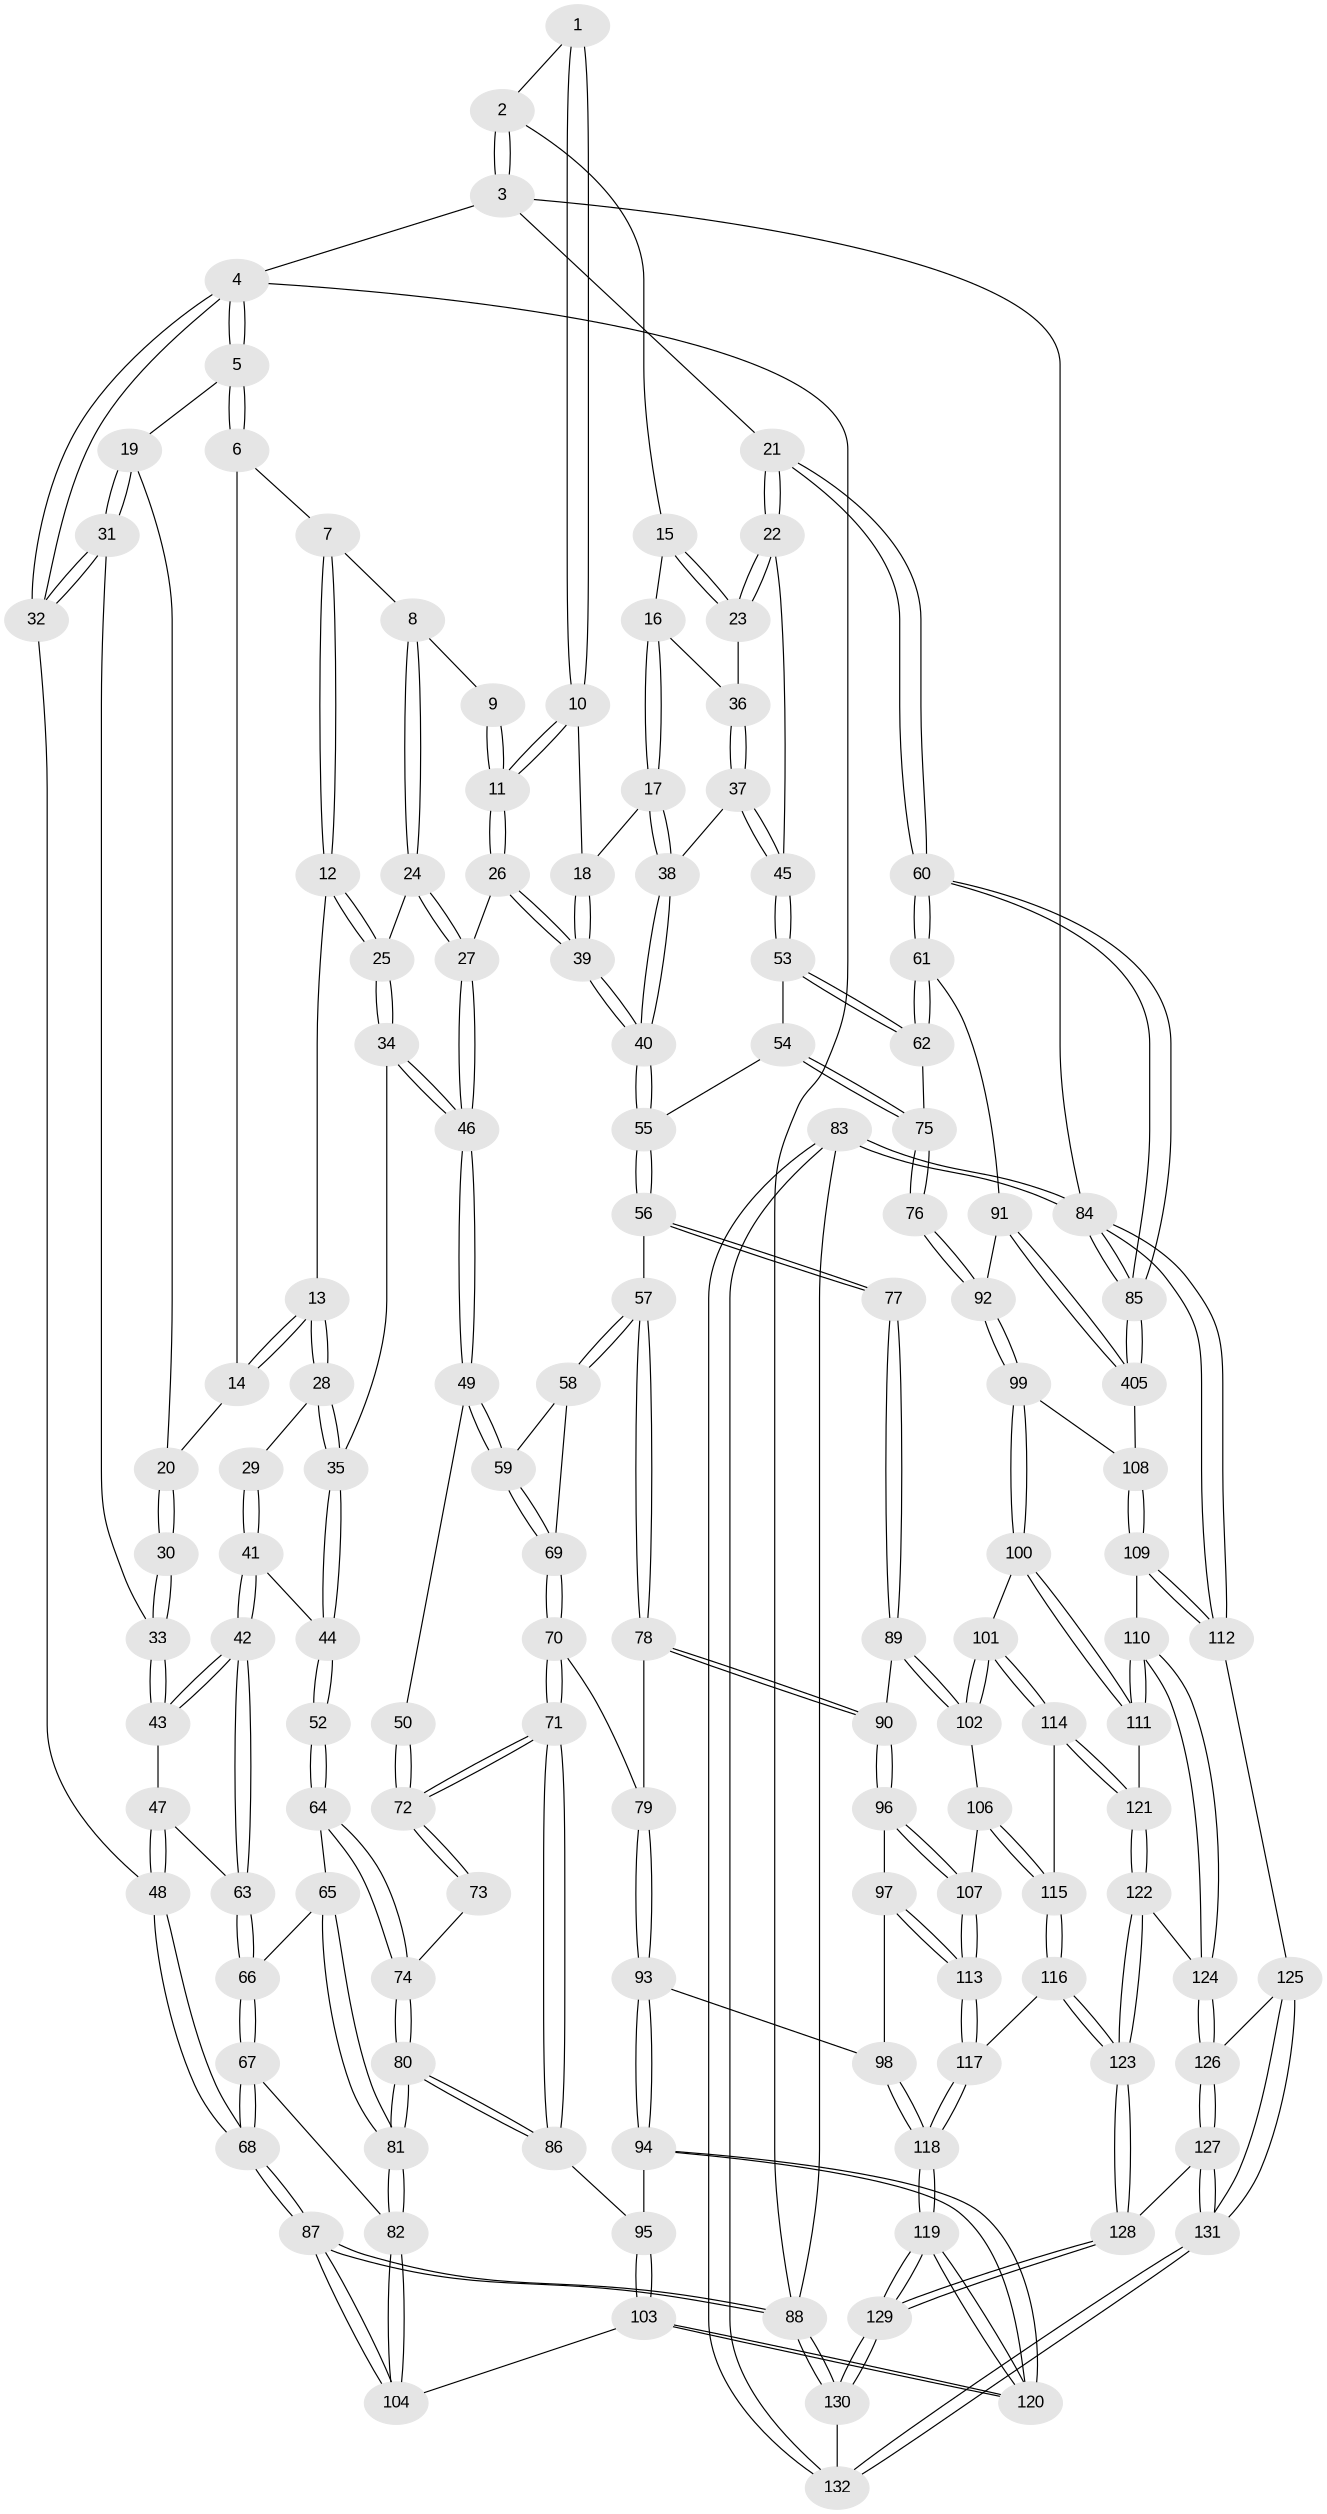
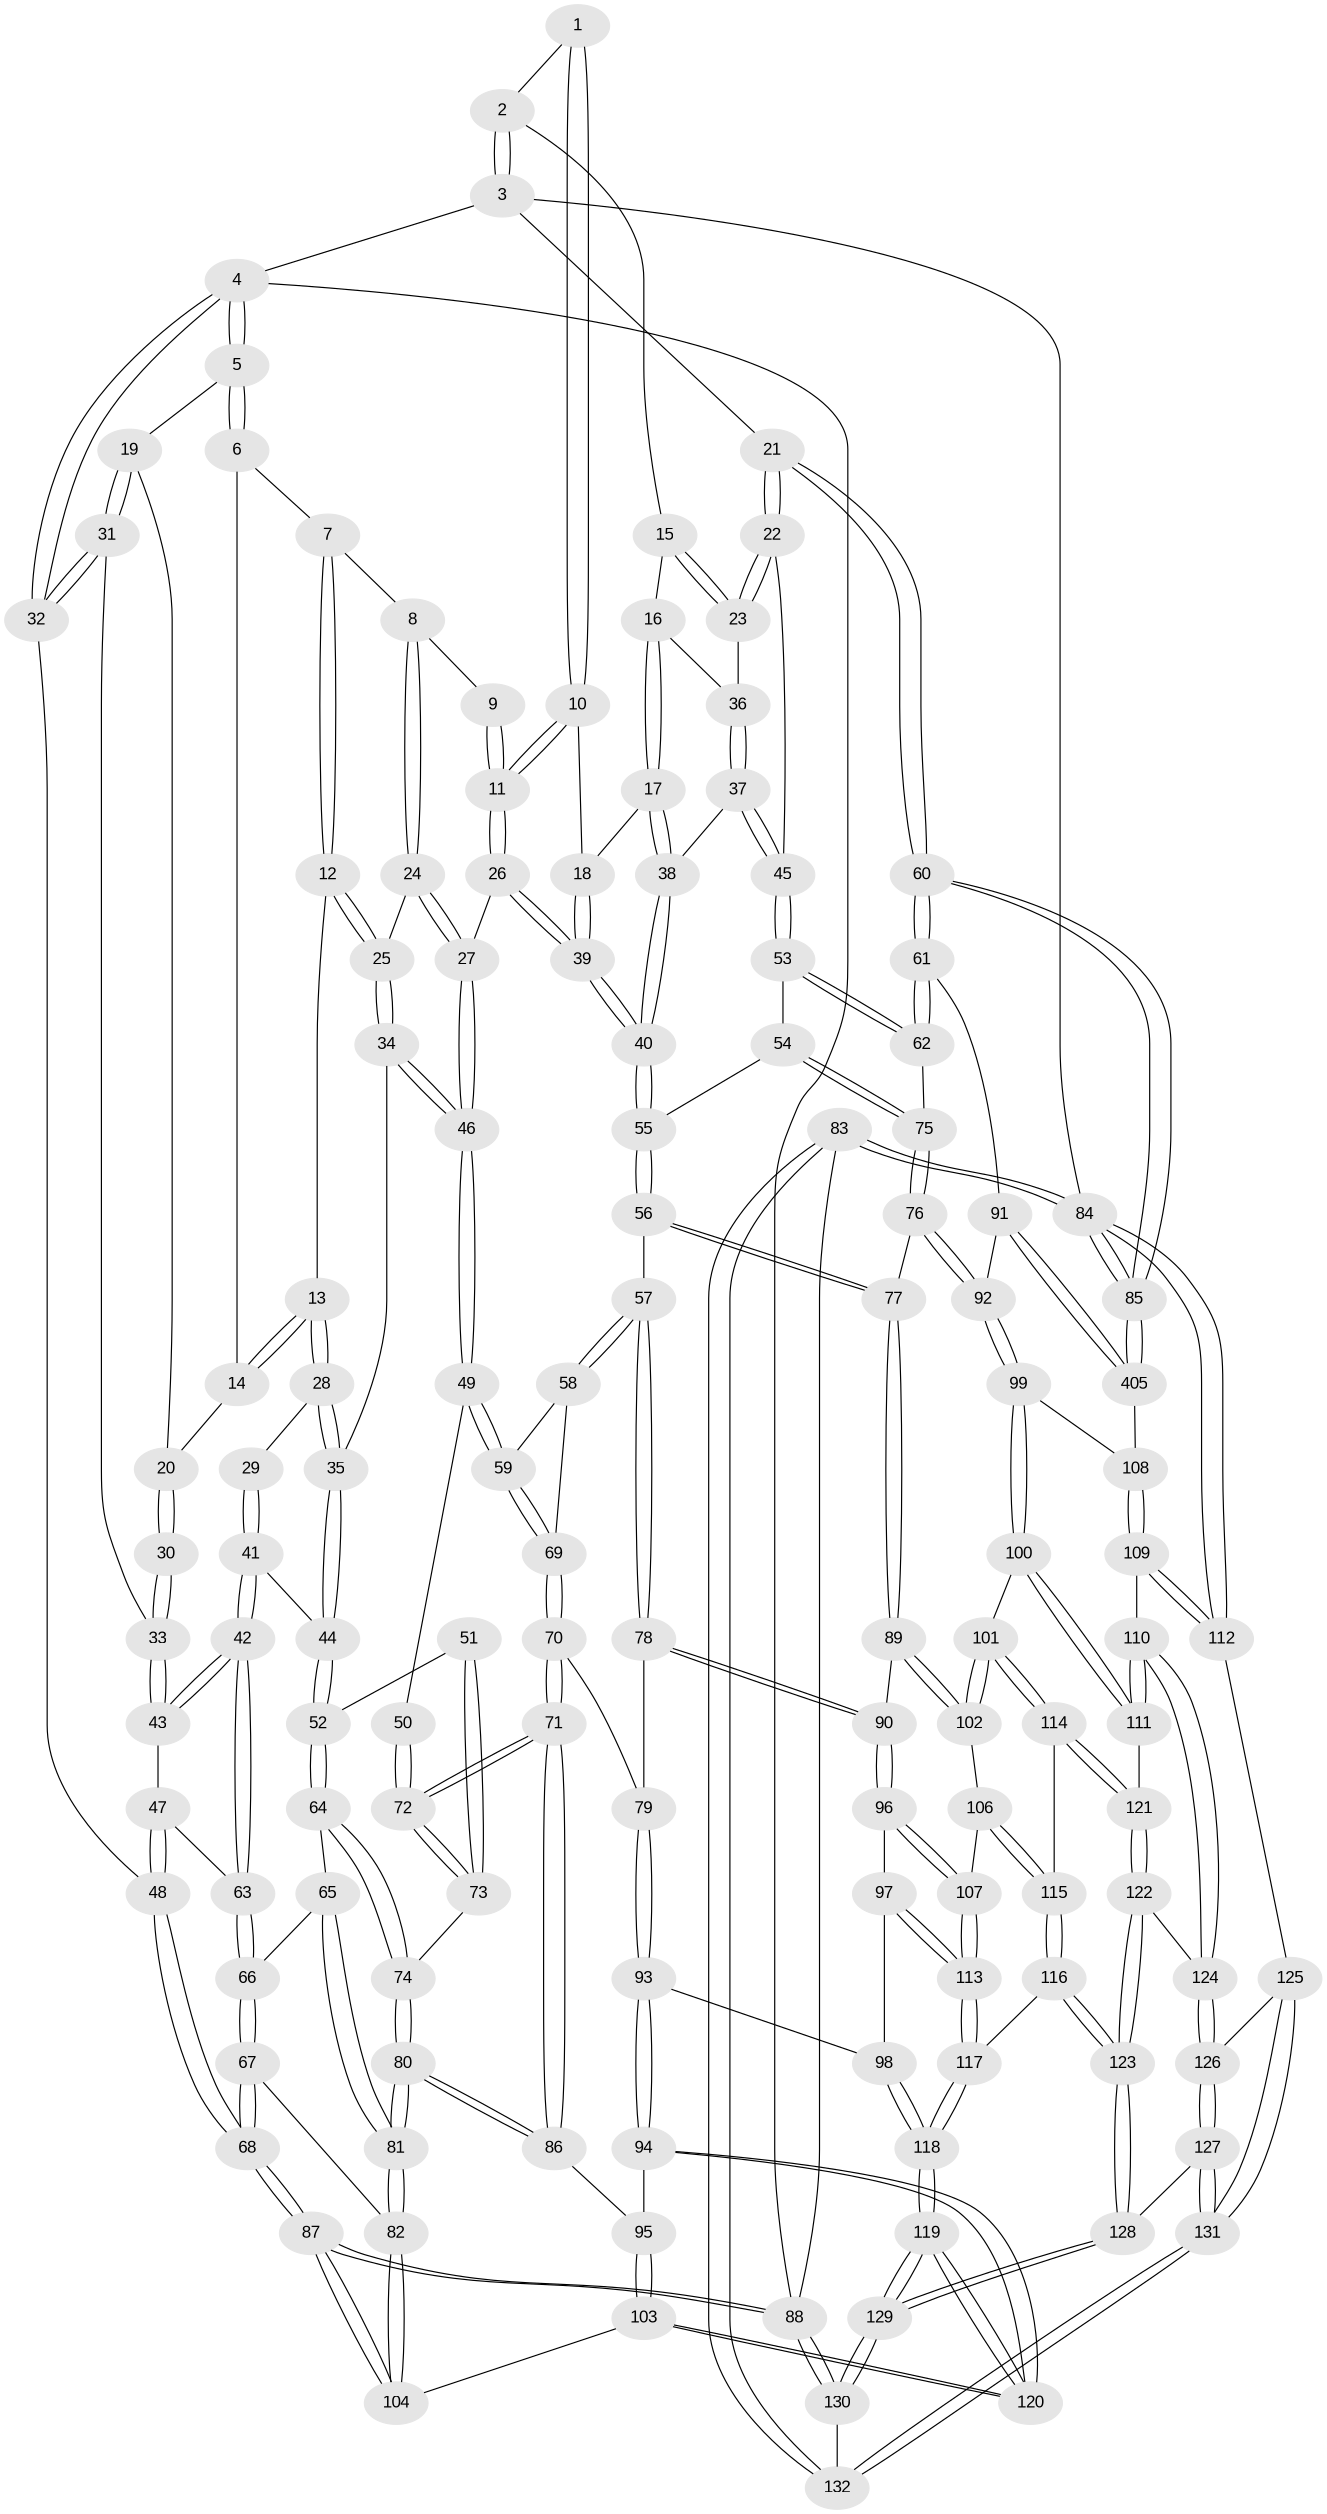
edge "76" -- "77": added
node "51": added
